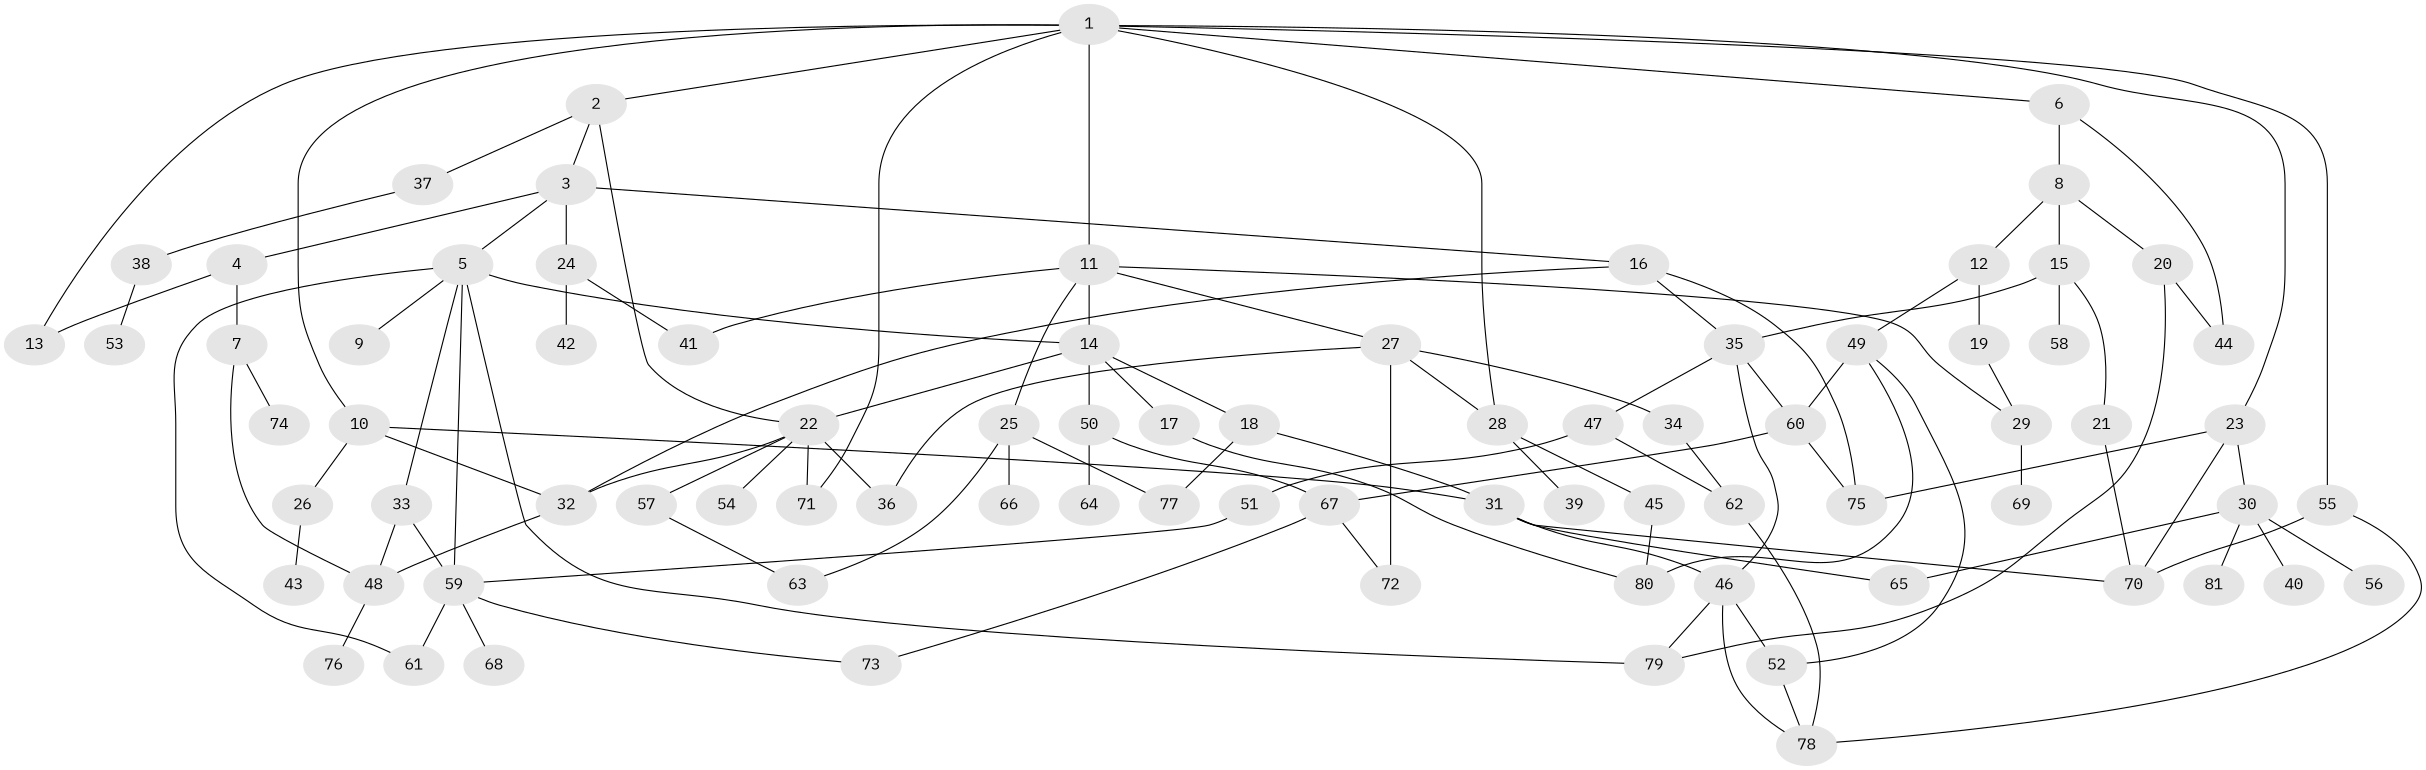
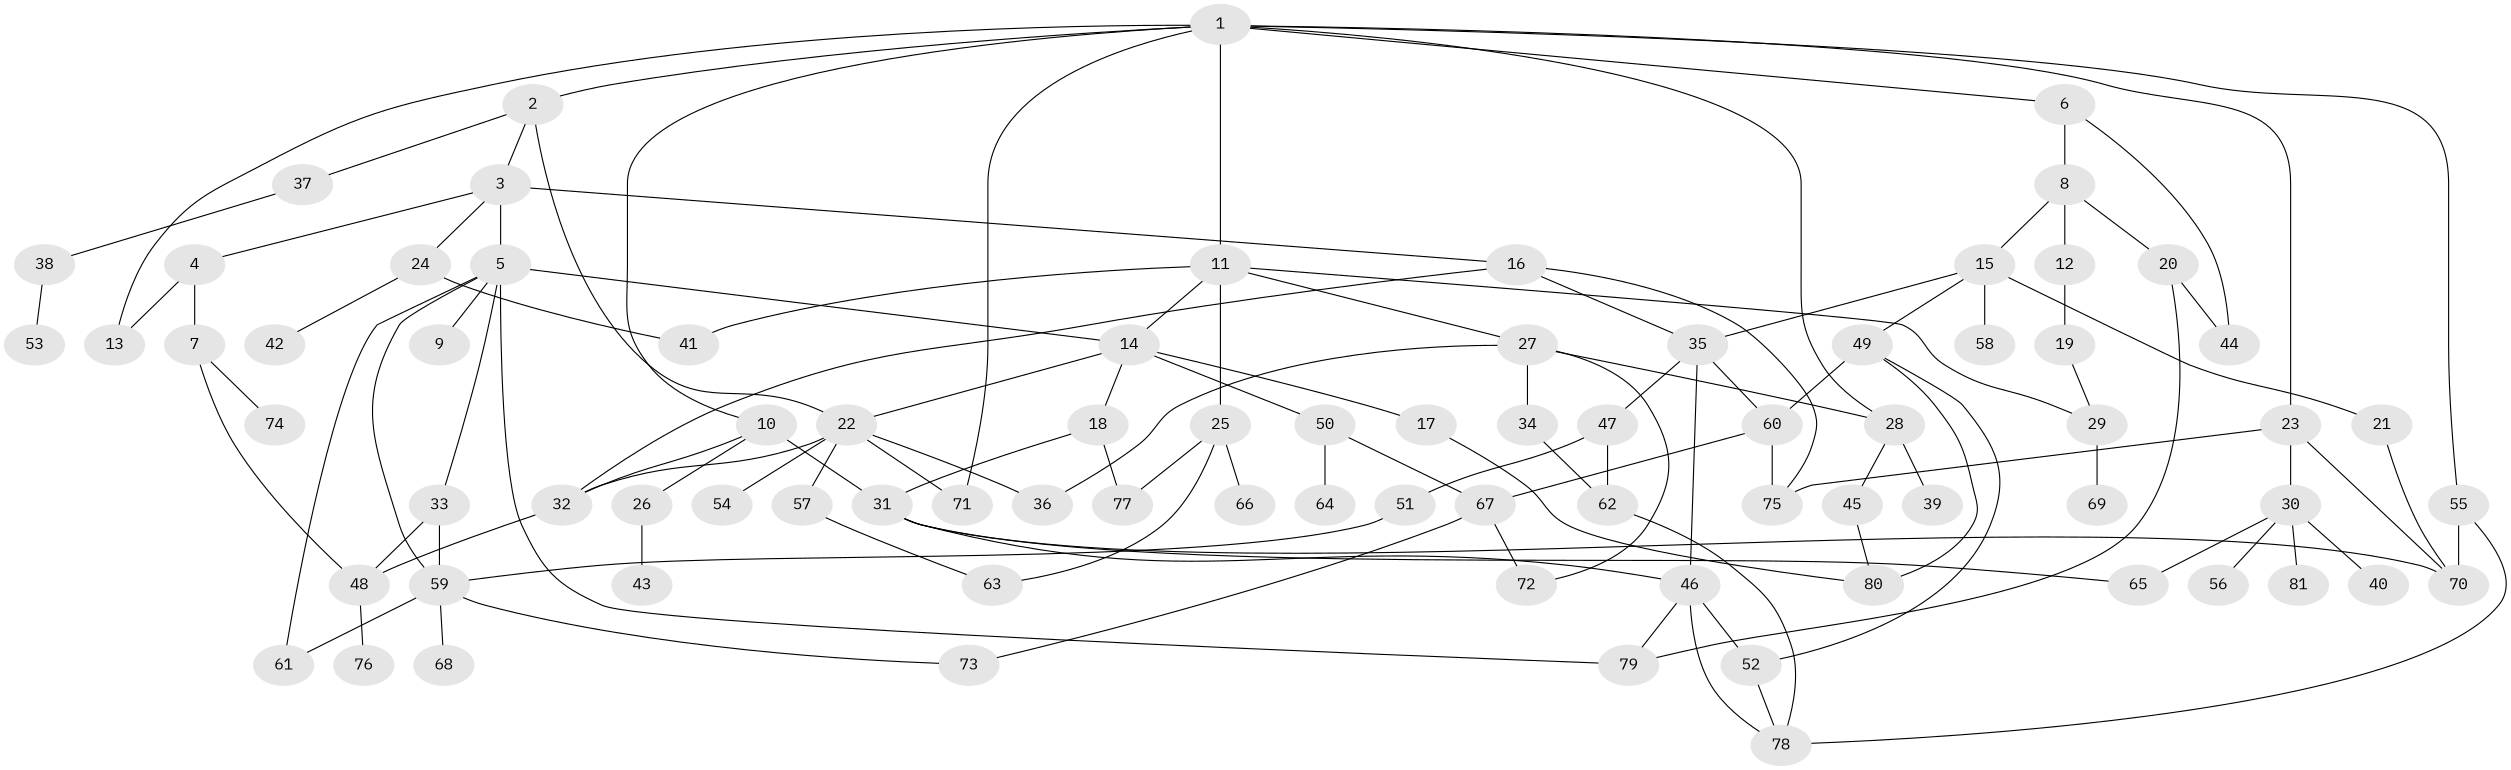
edge "12" -- "49": now "15" -- "49"
